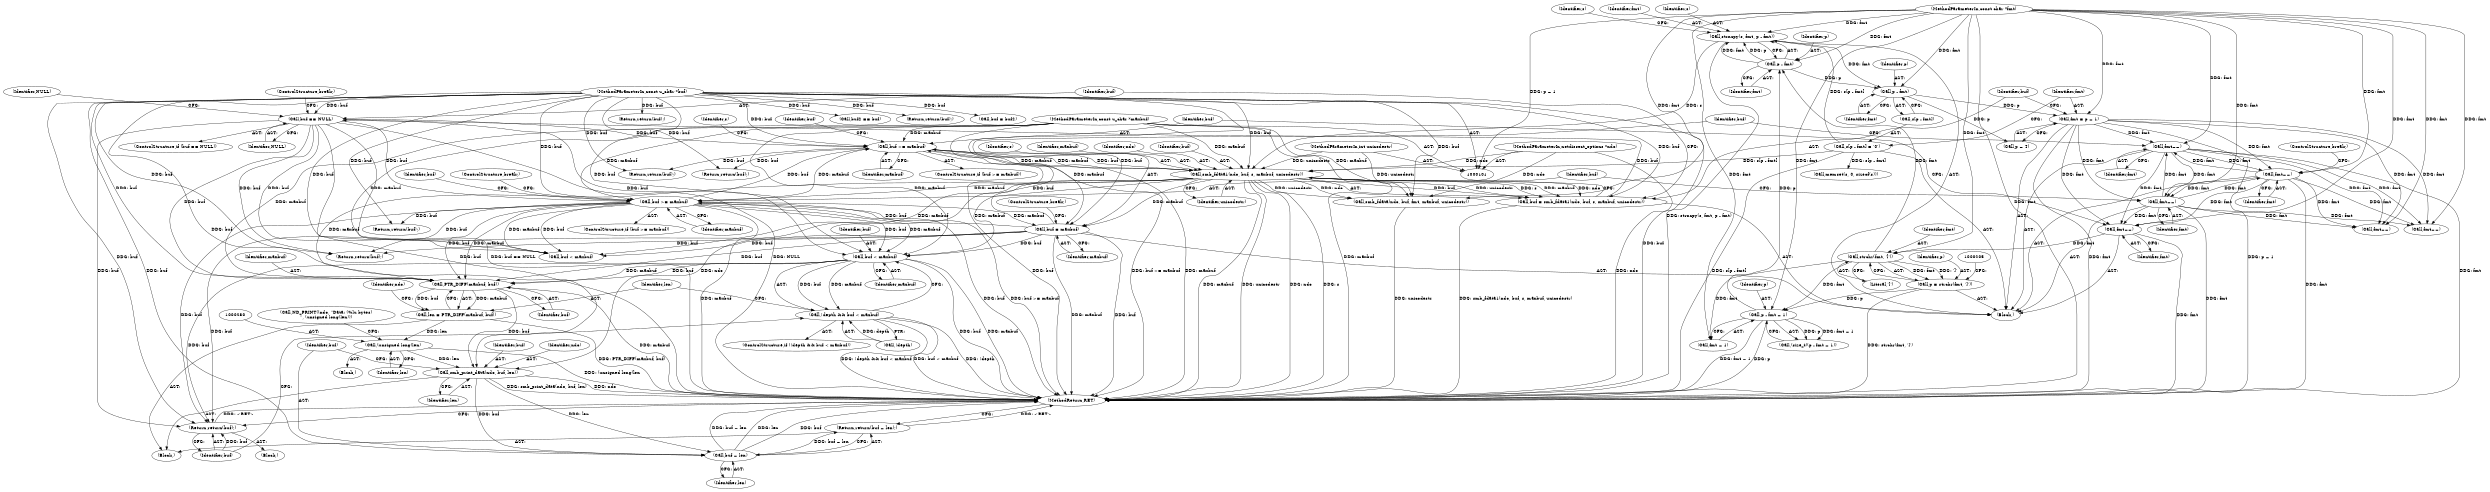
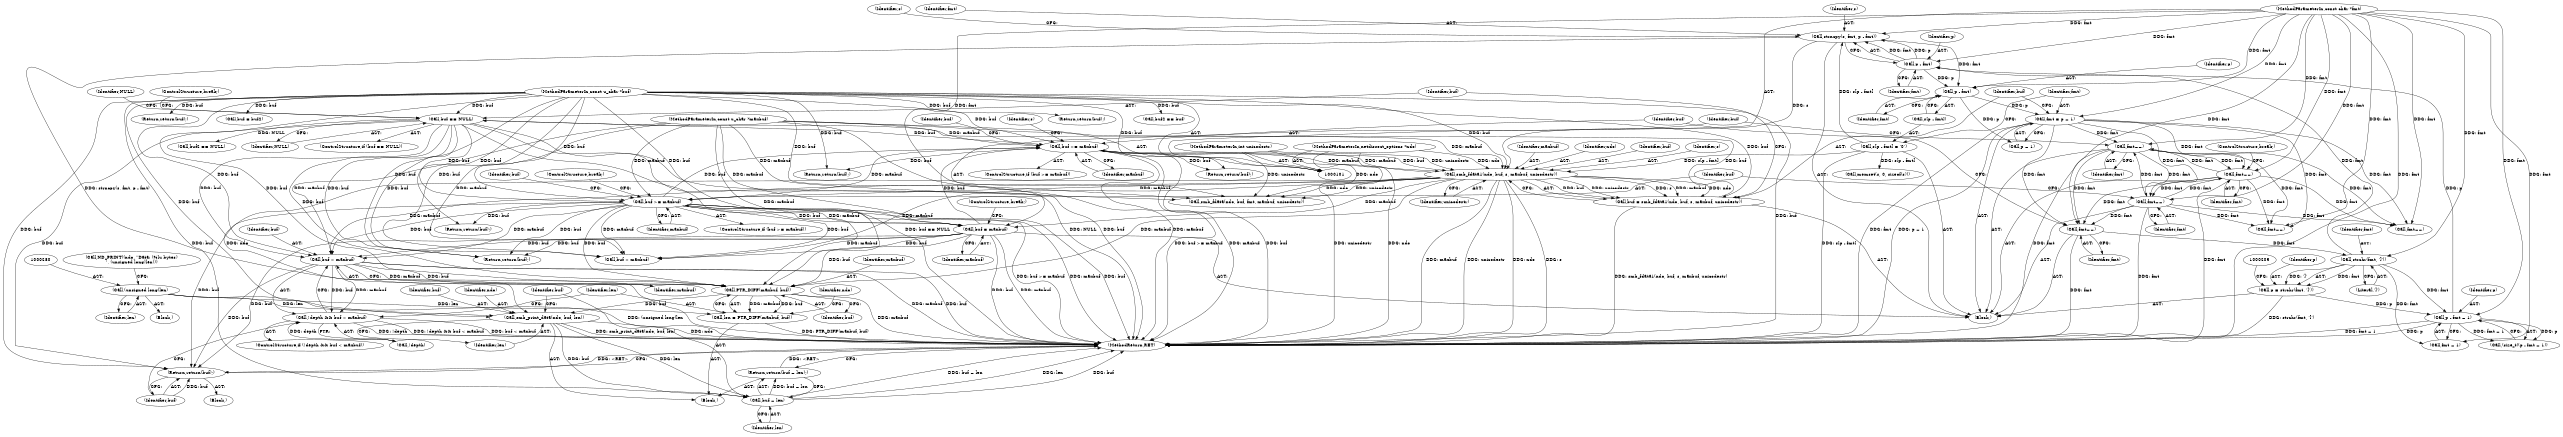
edge "(MethodParameterIn,const char *fmt)" -> "1000101": label "DDG: p + 1" -> "AST: "
node "(Call,buf2 == NULL)": added
node "(Call,p + 4)": label "(Call,p + 4)" -> "(Call,p + 1)"
edge "(Call,p = strchr(fmt, ']'))" -> "(Call,strchr(fmt, ']'))": removed, label "CFG:"
edge "(Call,len = PTR_DIFF(maxbuf, buf))" -> "(Call,(unsigned long)len)": reversed
edge "(Call,smb_fdata(ndo, buf, fmt, maxbuf, unicodestr))" -> "(MethodReturn,RET)": now "(MethodParameterIn,int unicodestr)" -> "(MethodReturn,RET)"
